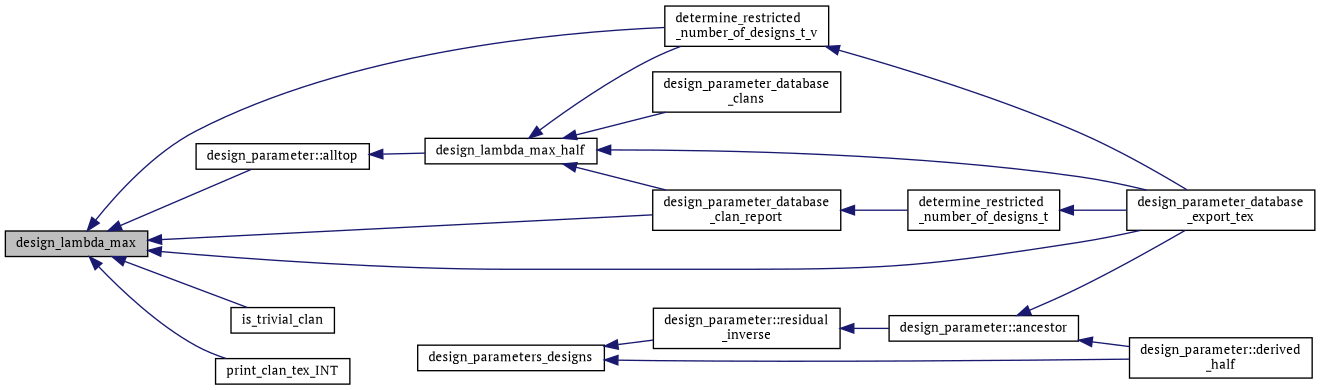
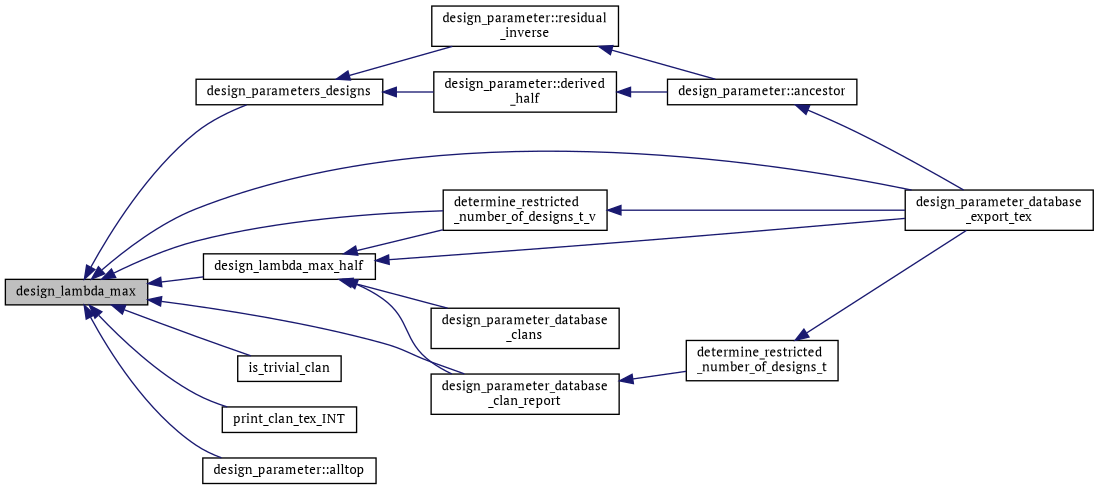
edge "design_lambda_max_half" -> "design_parameter::alltop": now "design_lambda_max_half" -> "design_lambda_max"
edge "design_parameters_designs" -> "design_lambda_max": added
edge "design_parameter::derived _half" -> "design_parameter::ancestor": reversed
